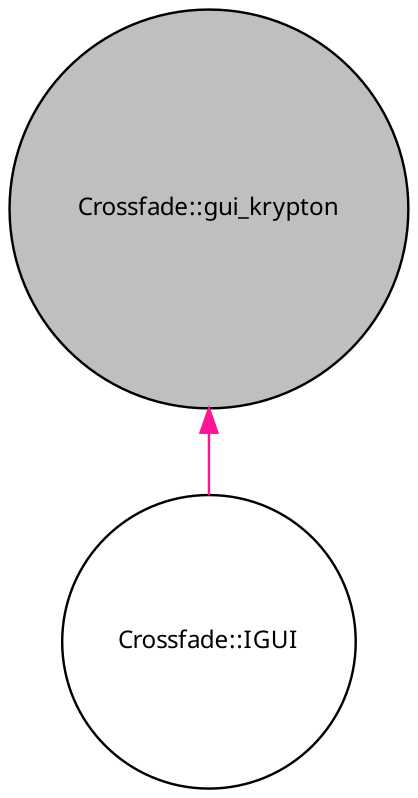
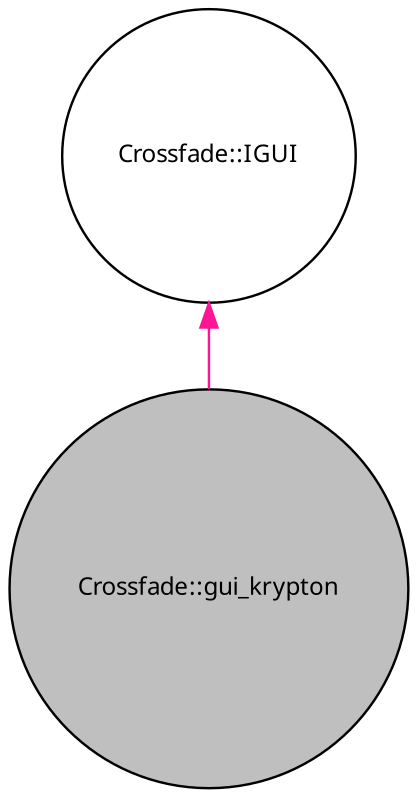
edge "Crossfade::IGUI" -> "Crossfade::gui_krypton": reversed
